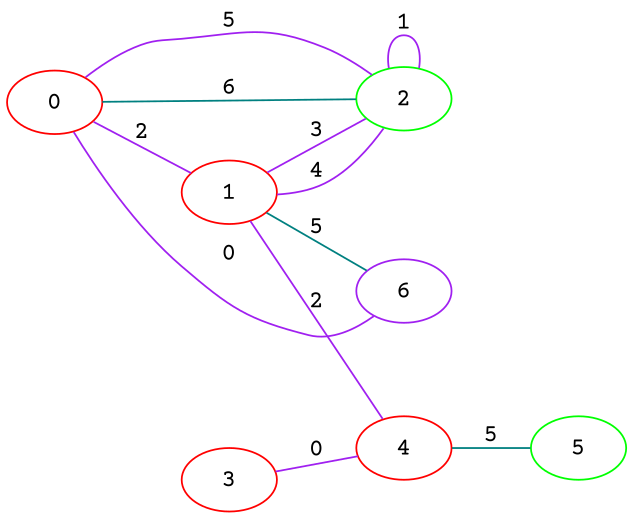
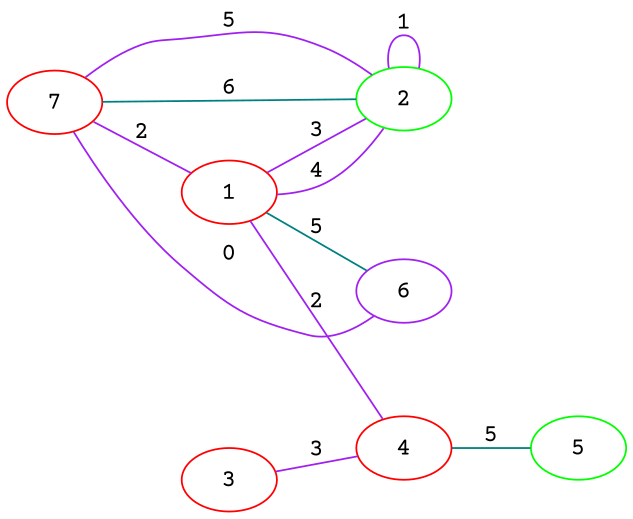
node "0": label "0" -> "7"
edge "4" -- "3": label "0" -> "3"
